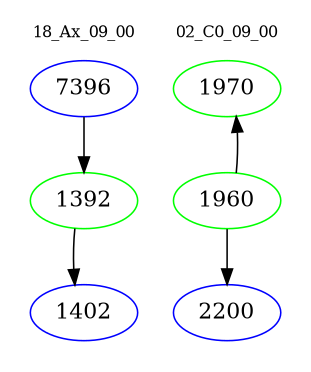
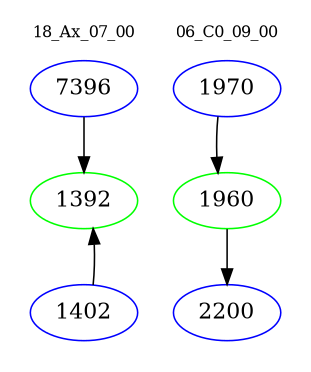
cluster "18_Ax_09_00": label "18_Ax_09_00" -> "18_Ax_07_00"
cluster "02_C0_09_00": label "02_C0_09_00" -> "06_C0_09_00"
node "1970": color green -> blue
edge "1960" -> "1970": reversed
edge "1392" -> "1402": reversed
